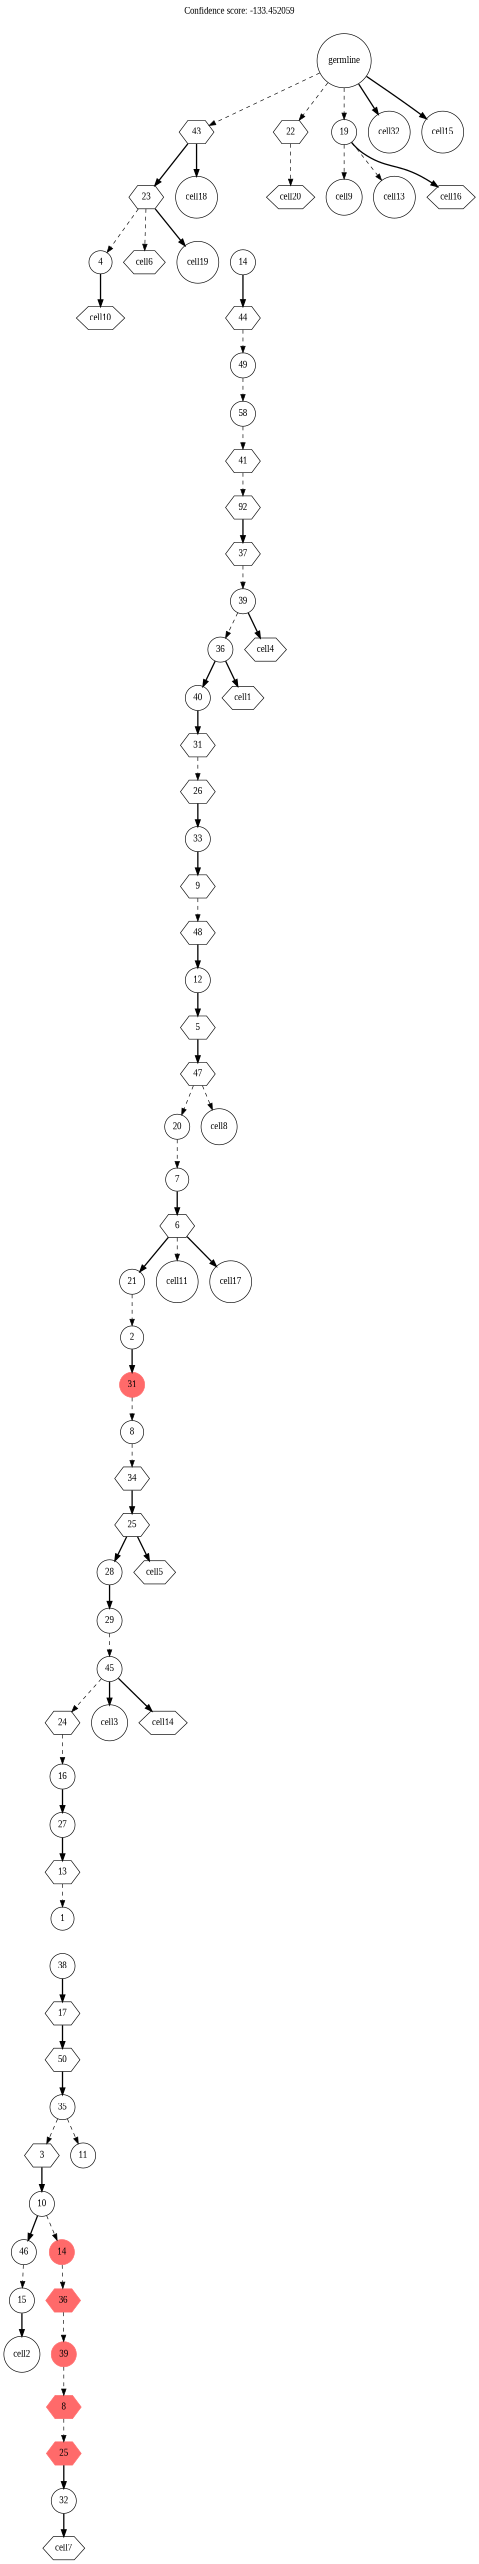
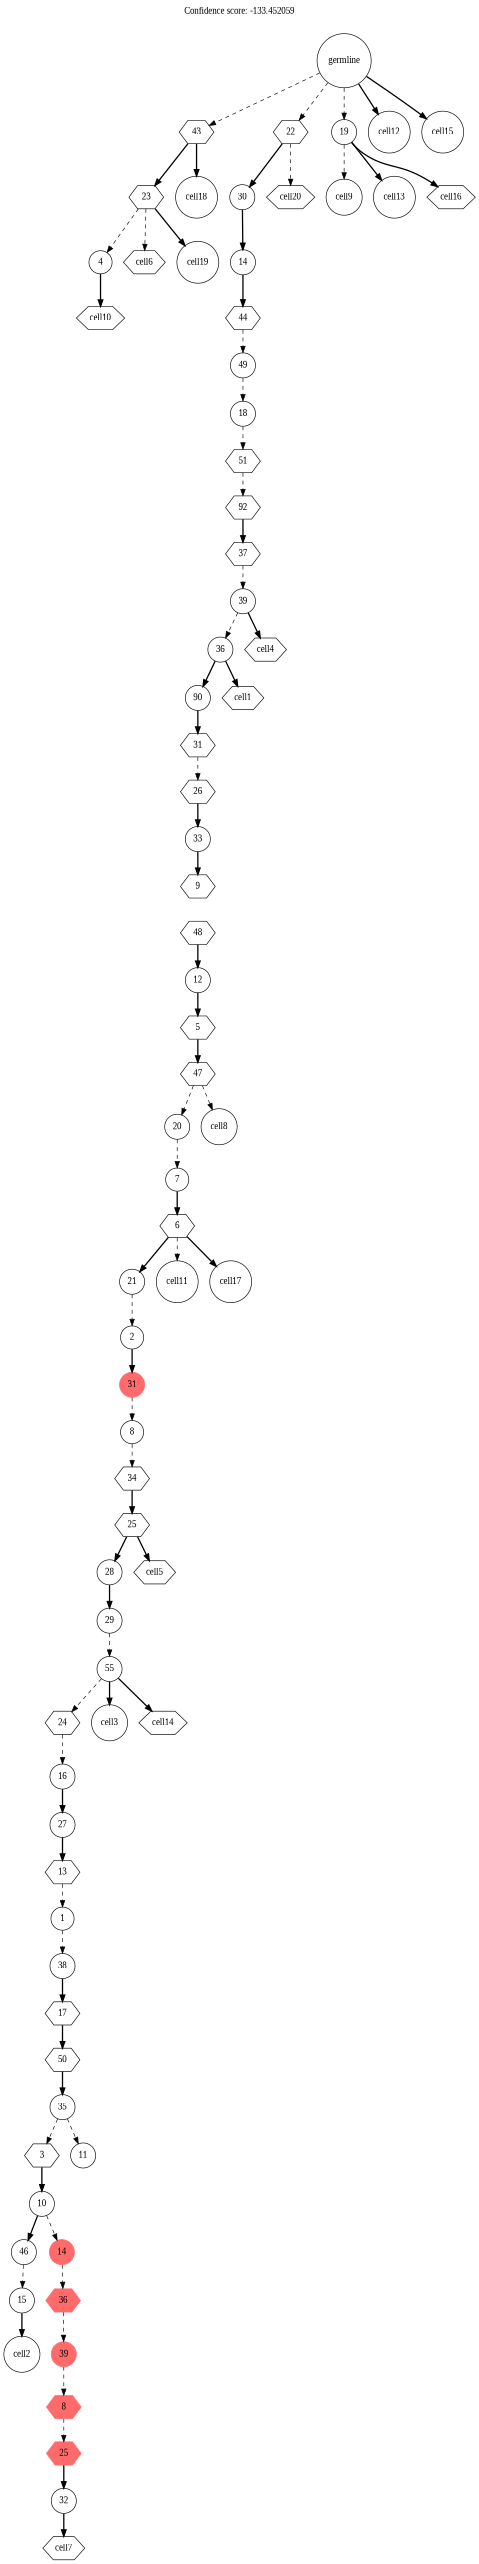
node "cell32": label "cell32" -> "cell12"
edge "19" -> "cell13": style dashed -> bold
node "30": added
node "58": label "58" -> "18"
node "41": label "41" -> "51"
node "40": label "40" -> "90"
edge "9" -> "48": removed
node "45": label "45" -> "55"
edge "1" -> "38": added
